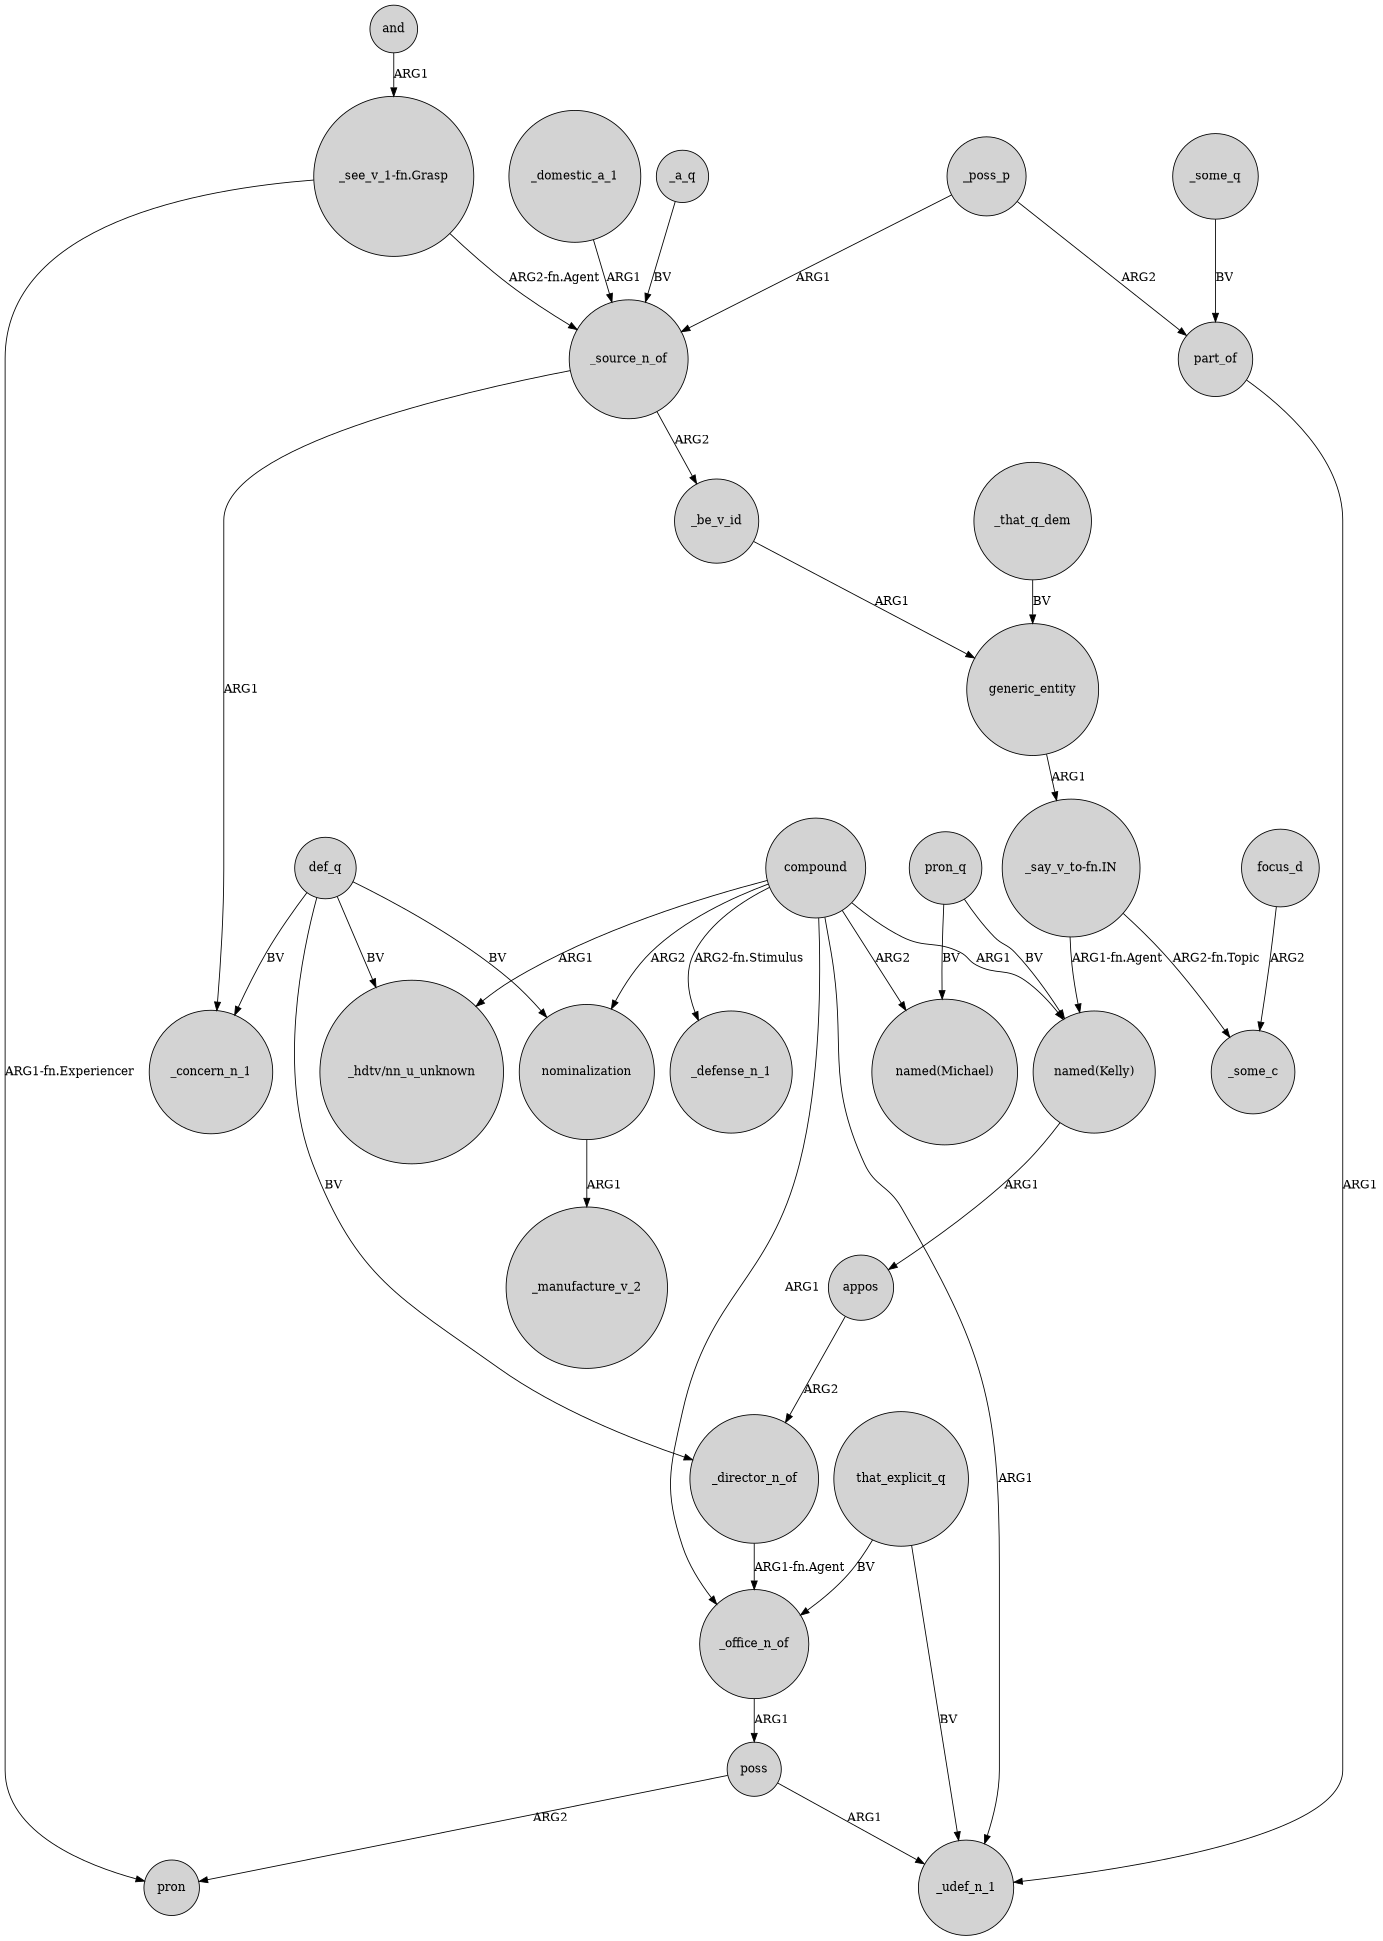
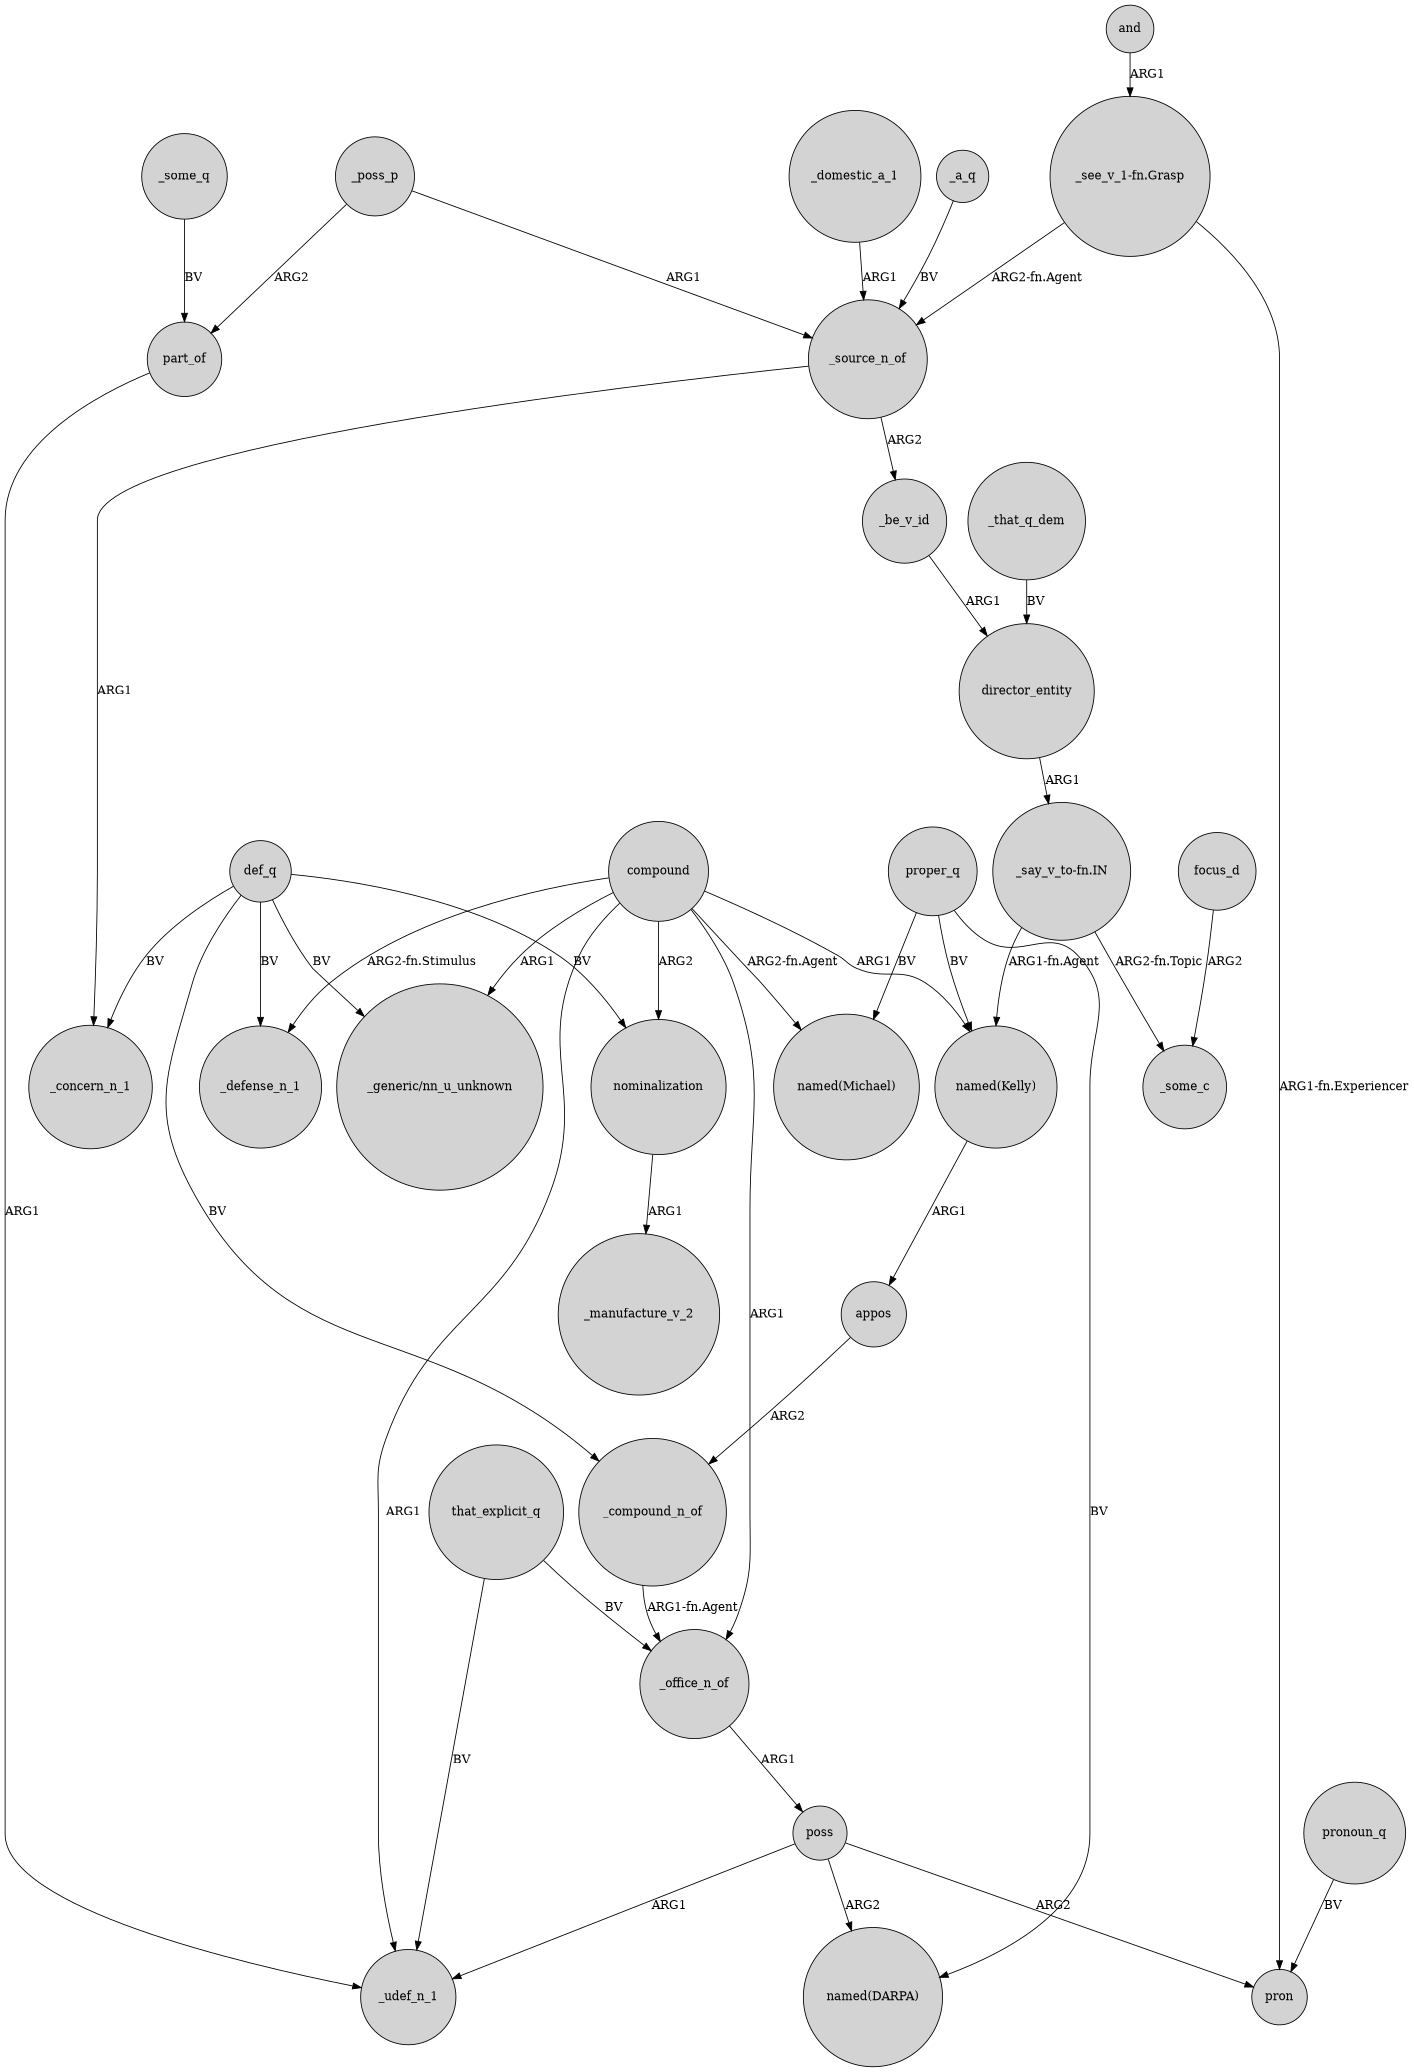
node "generic_entity": label "generic_entity" -> "director_entity"
node "pron_q": label "pron_q" -> "proper_q"
edge "compound" -> "named(Michael)": label "ARG2" -> "ARG2-fn.Agent"
edge "def_q" -> "_defense_n_1": added, label "BV"
node "_hdtv/nn_u_unknown": label "_hdtv/nn_u_unknown" -> "_generic/nn_u_unknown"
node "_director_n_of": label "_director_n_of" -> "_compound_n_of"
node "pronoun_q": added
node "named(DARPA)": added
